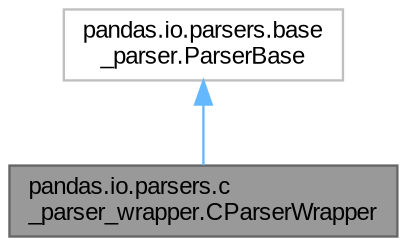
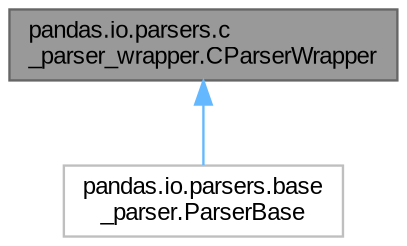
edge "pandas.io.parsers.c _parser_wrapper.CParserWrapper" -> "pandas.io.parsers.base _parser.ParserBase": reversed
